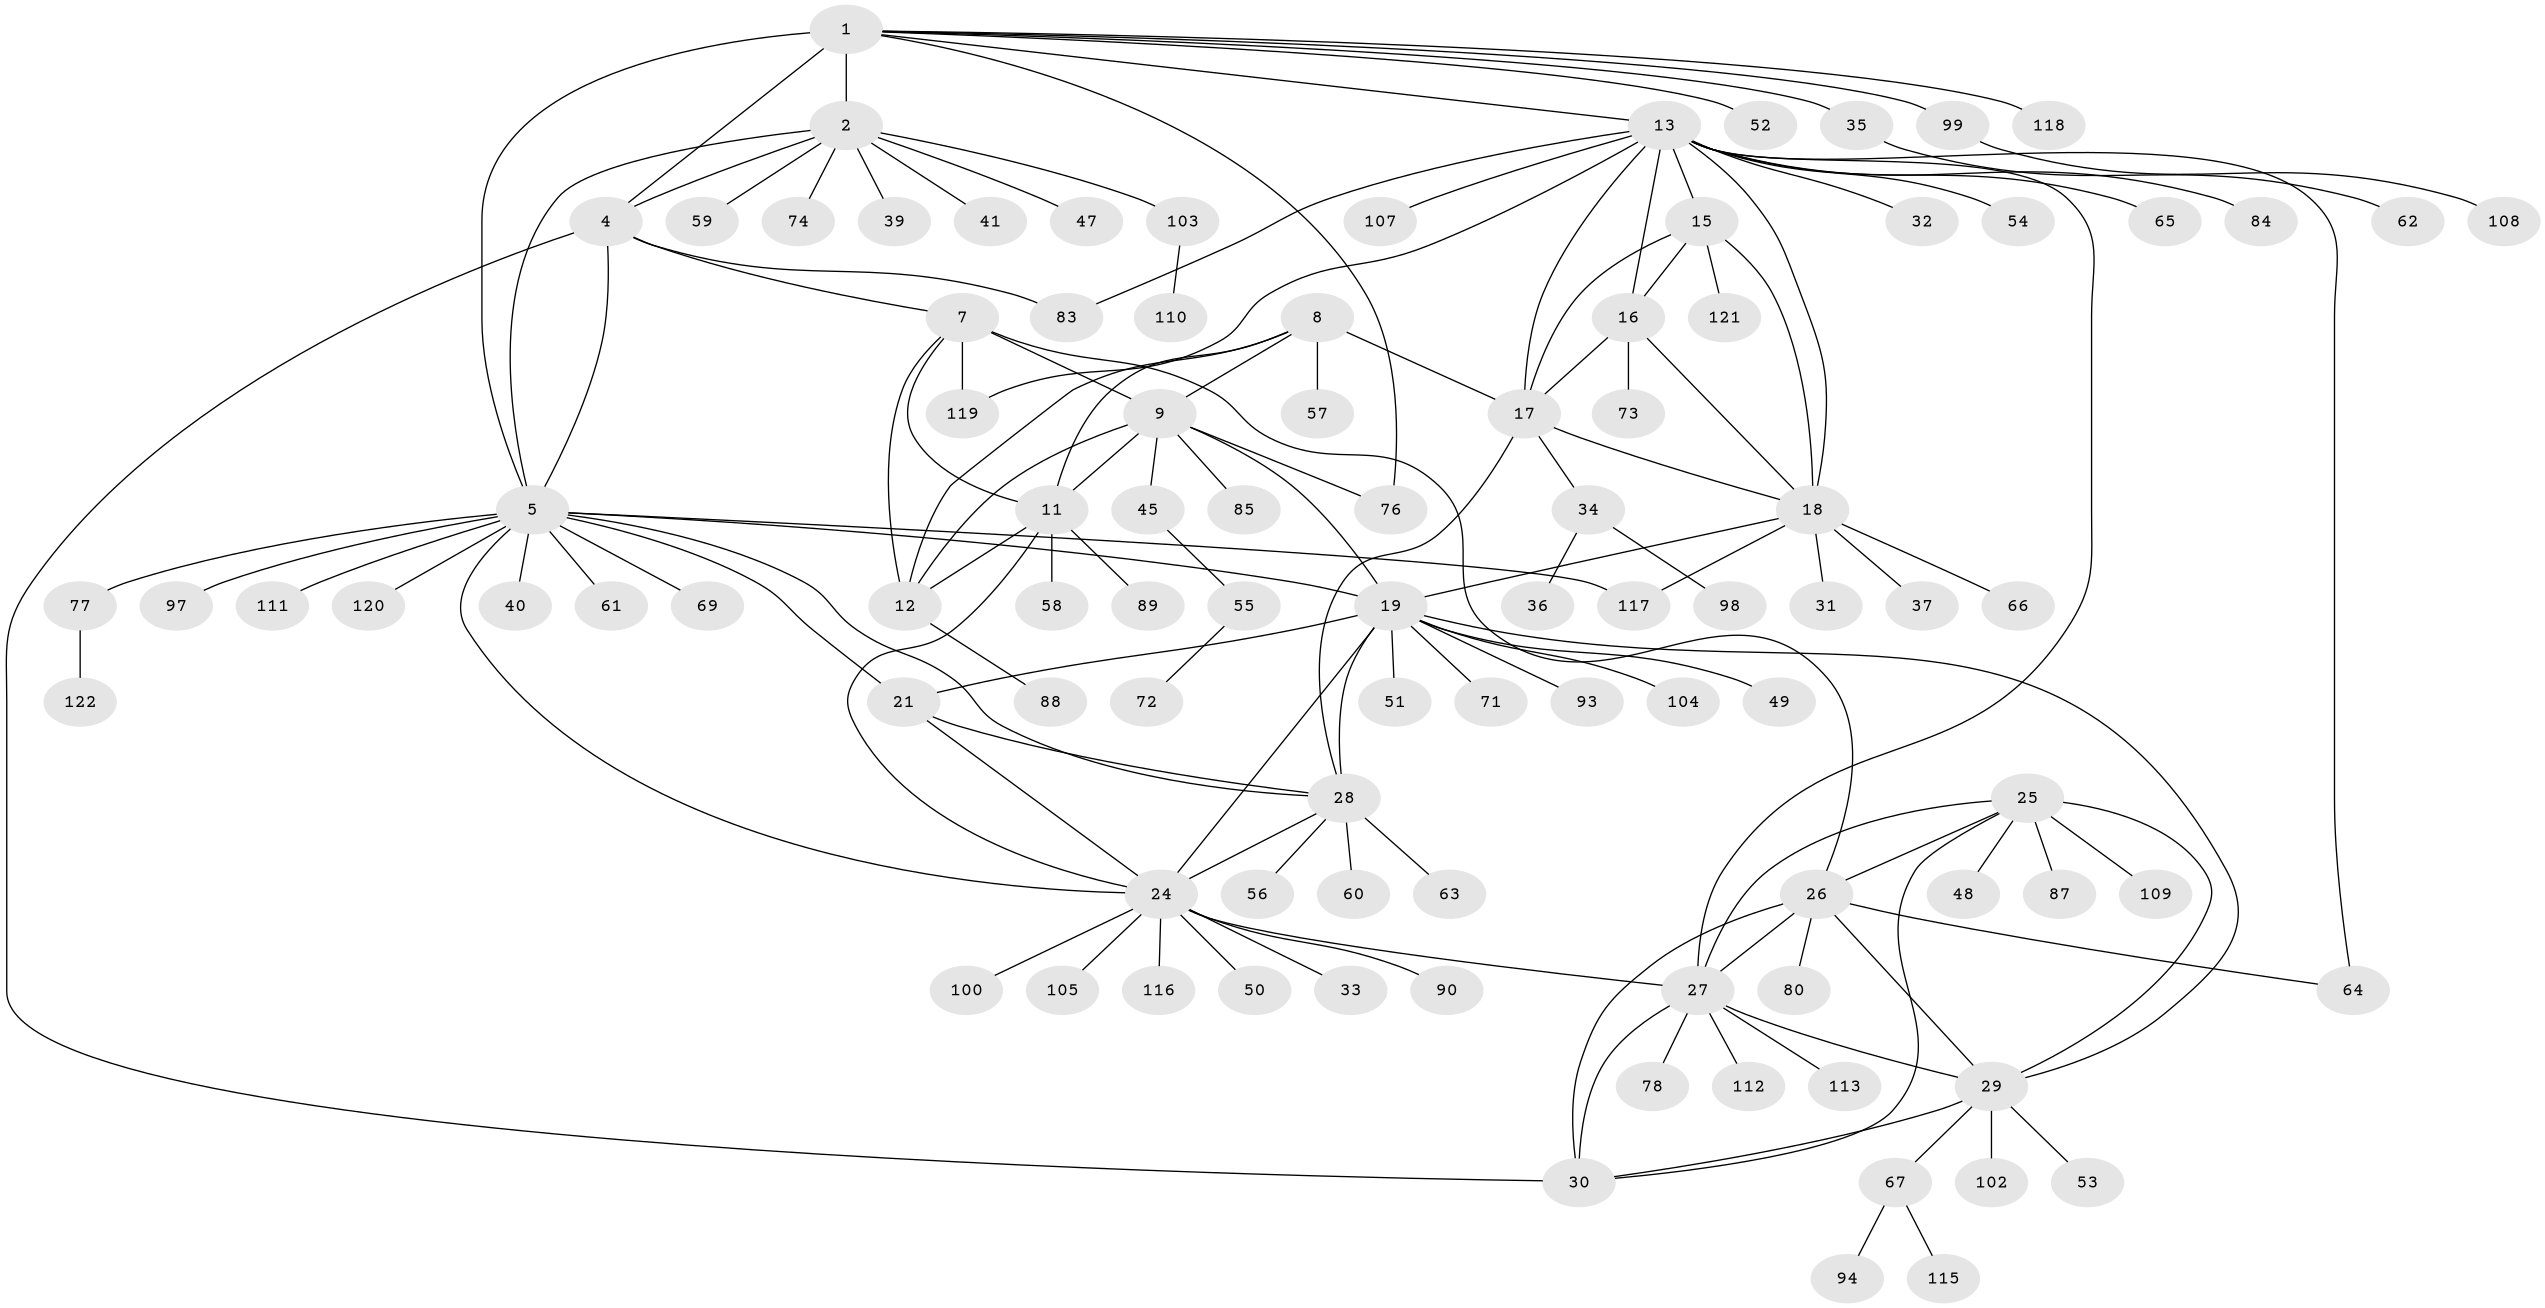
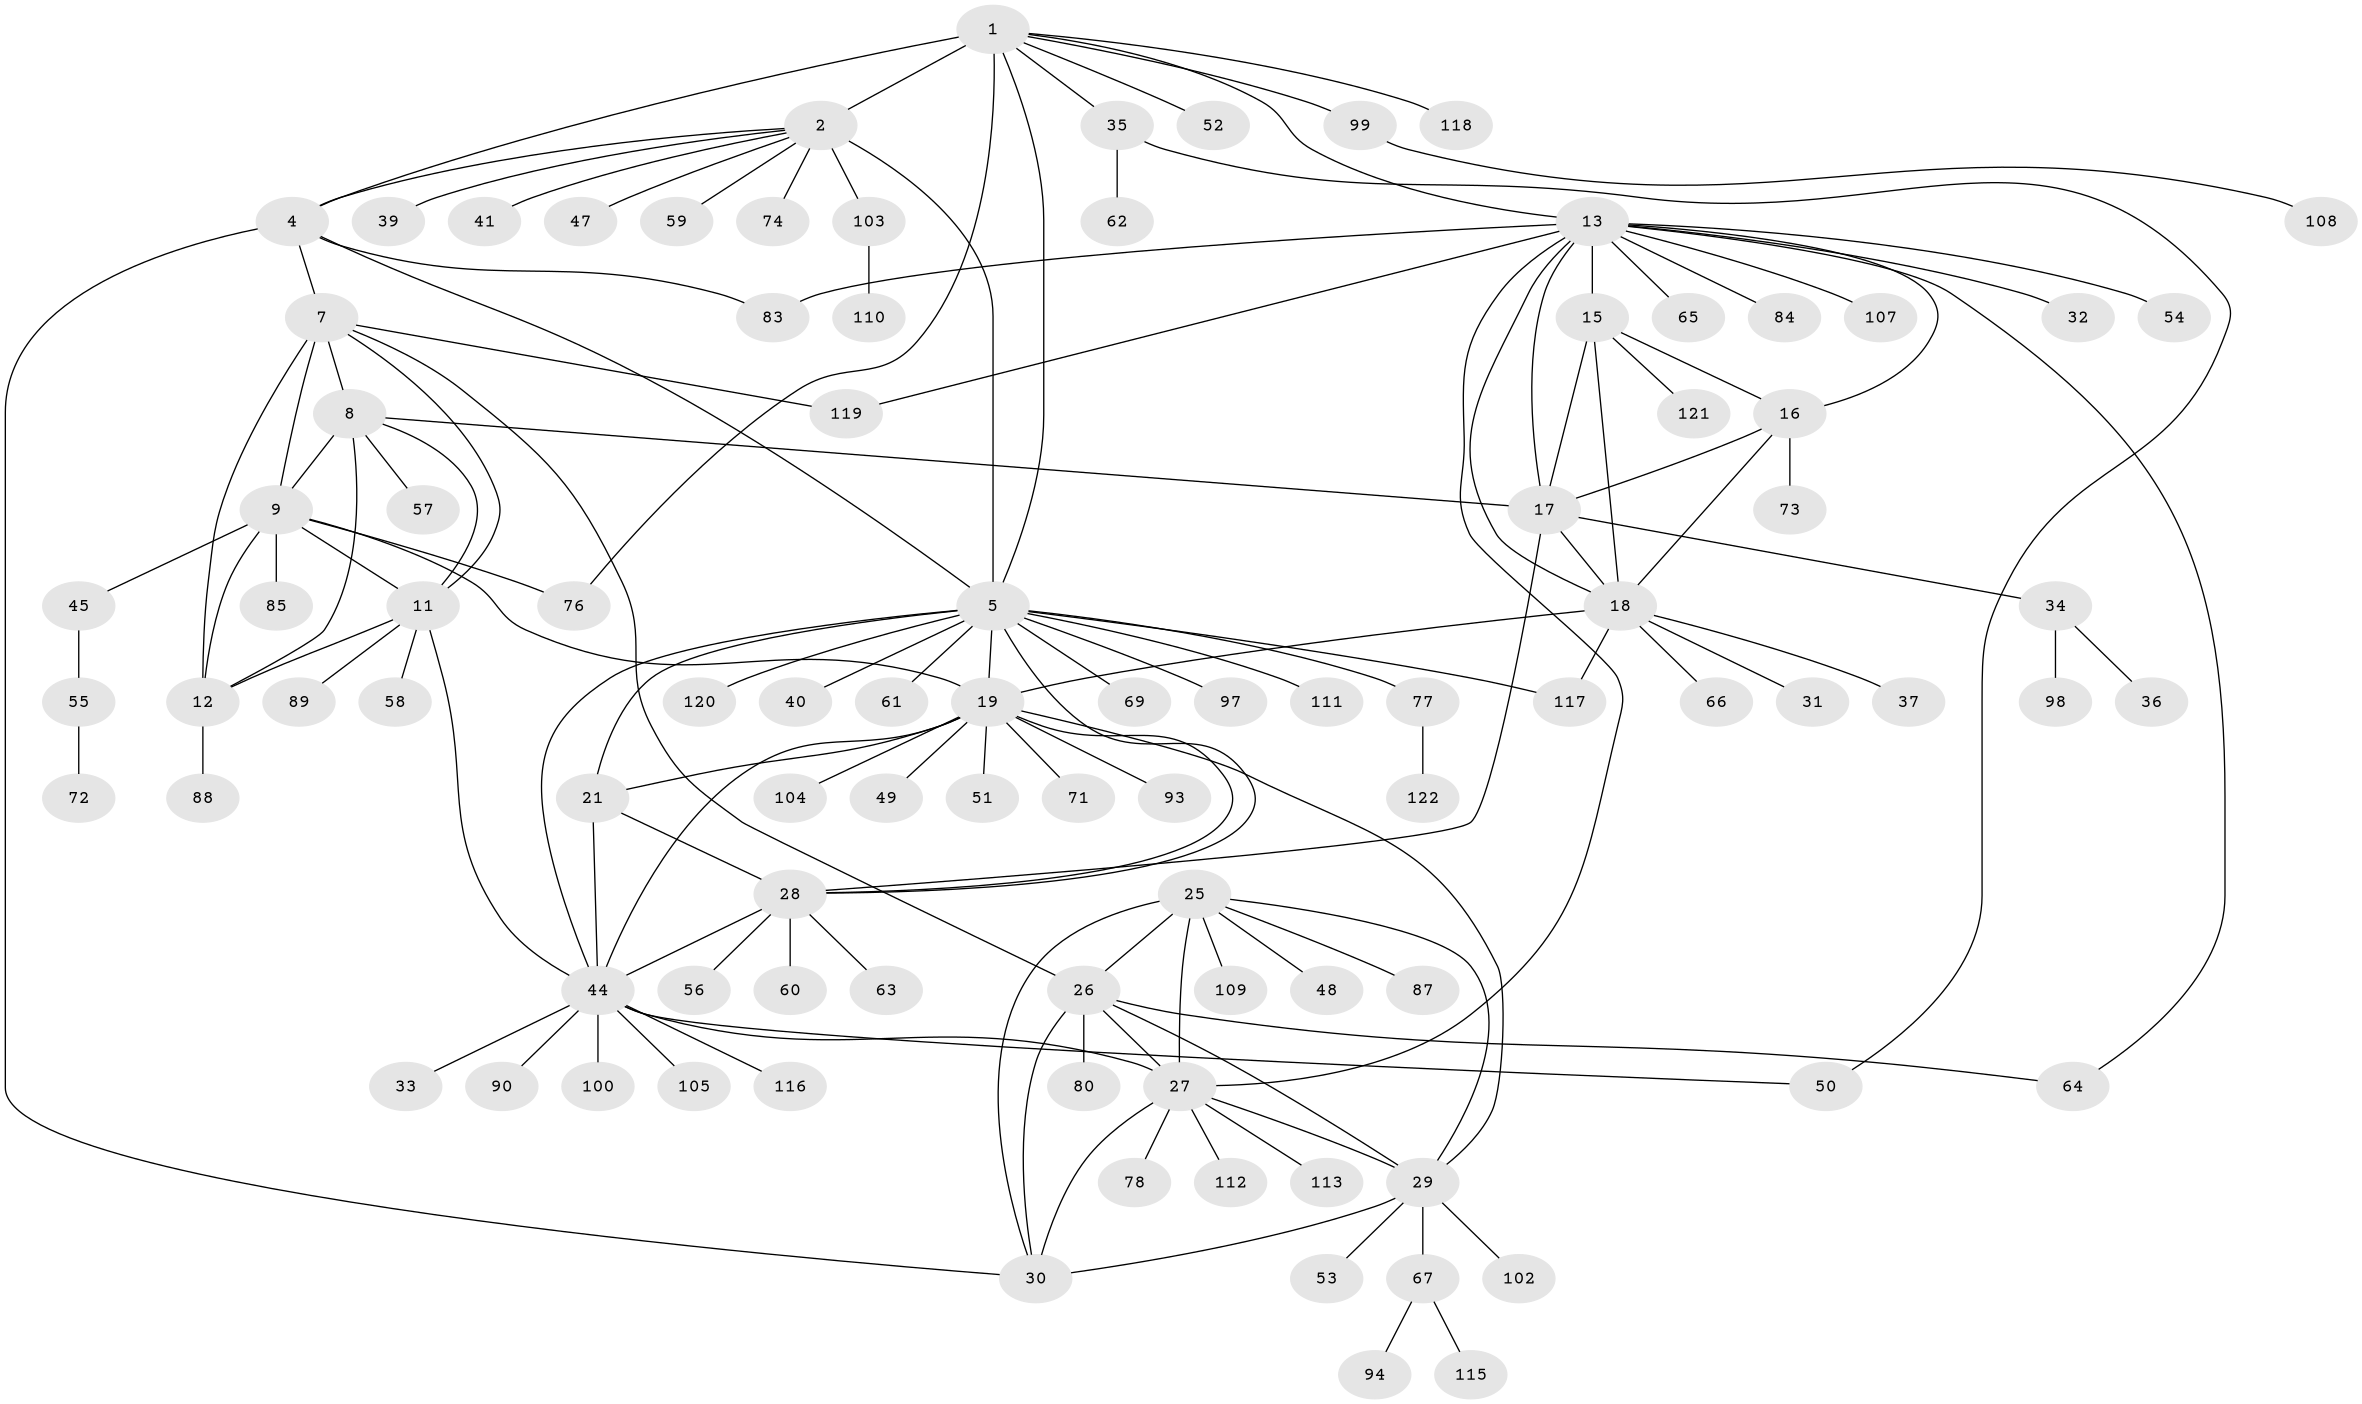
edge "35" -- "50": added
edge "7" -- "8": added
node "24": label "24" -> "44"
